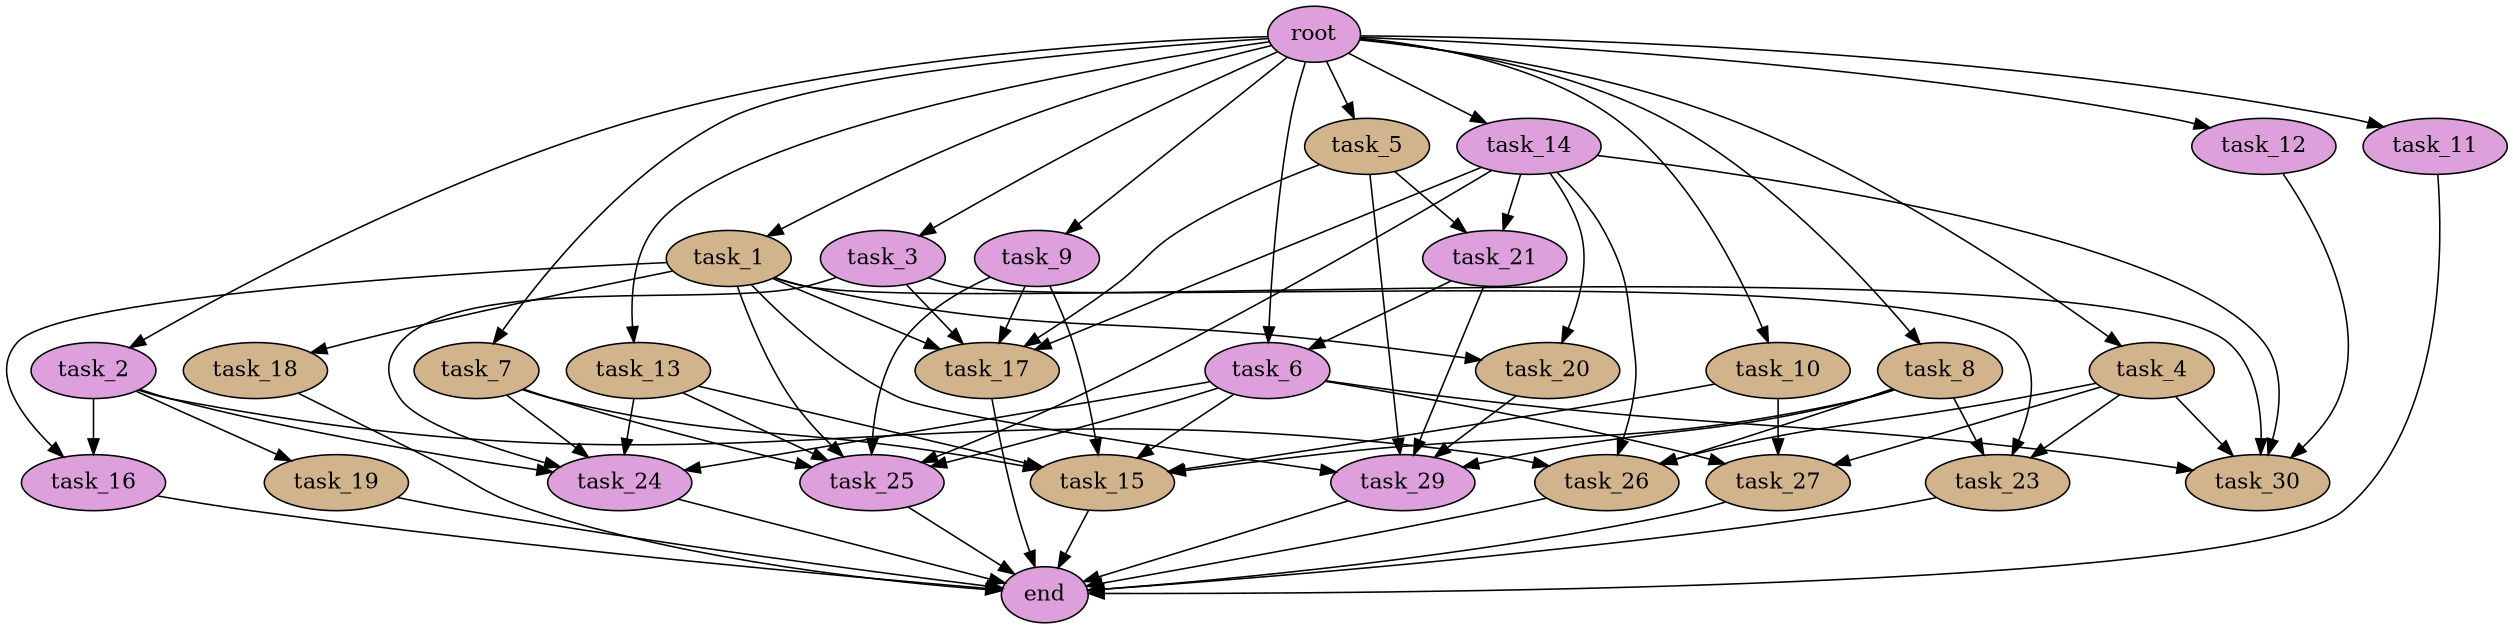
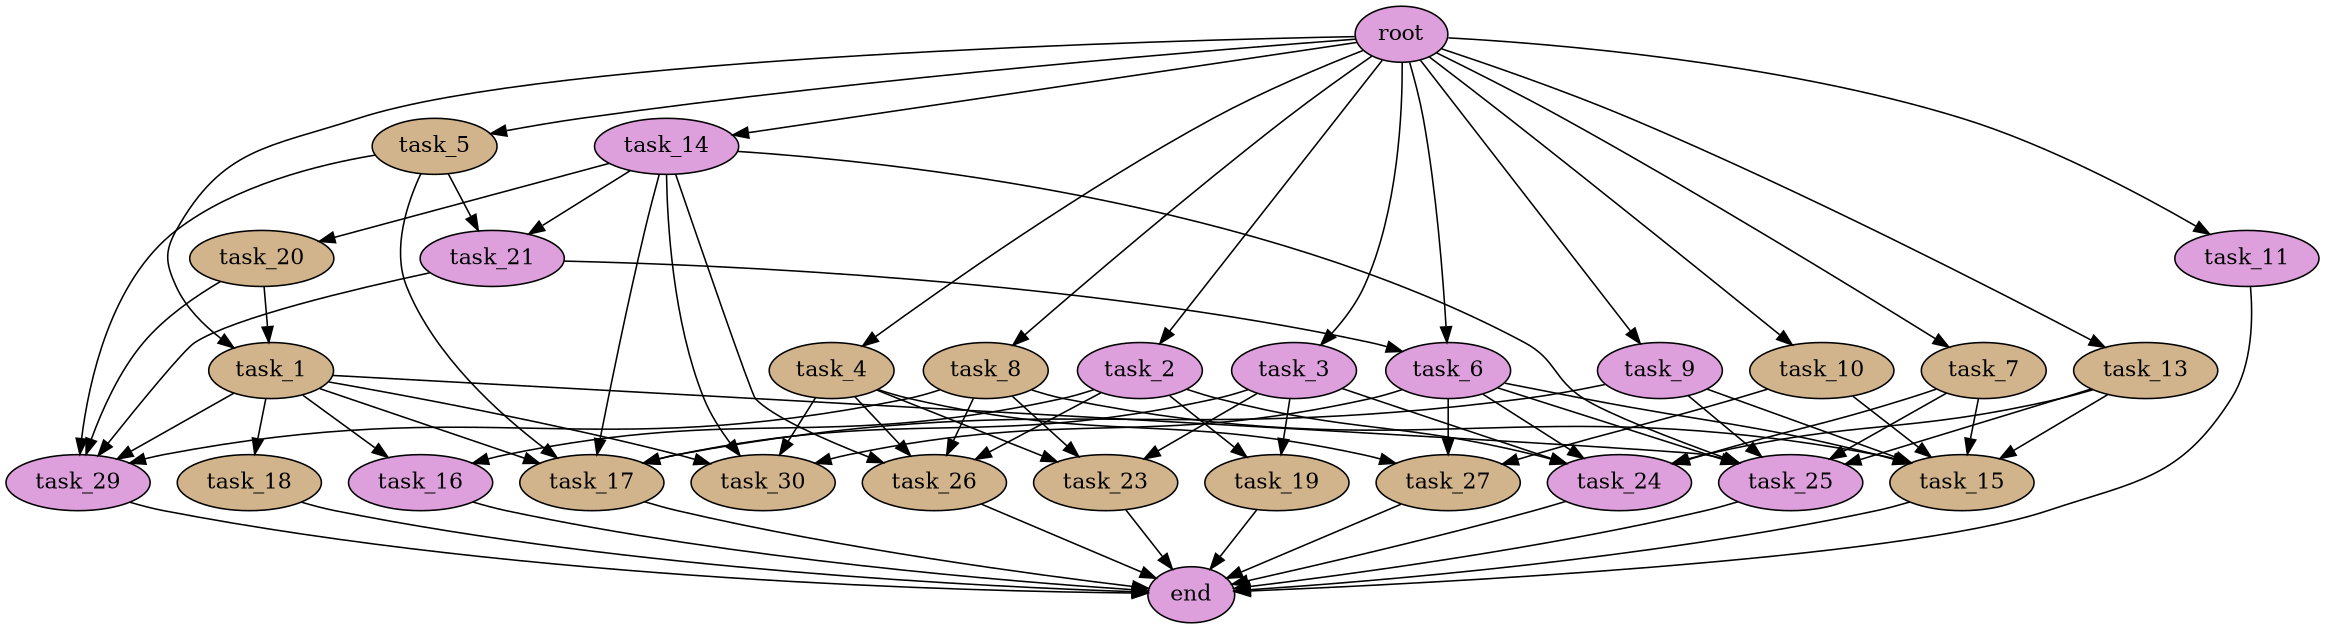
node "task_12": removed
edge "task_1" -> "task_20": reversed
edge "task_3" -> "task_19": added
